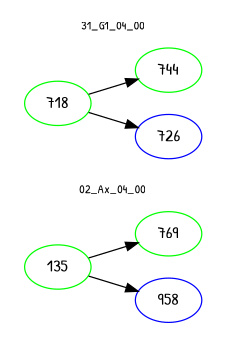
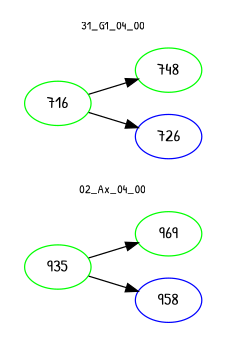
node "744": label "744" -> "748"
node "718": label "718" -> "716"
node "769": label "769" -> "969"
node "135": label "135" -> "935"
